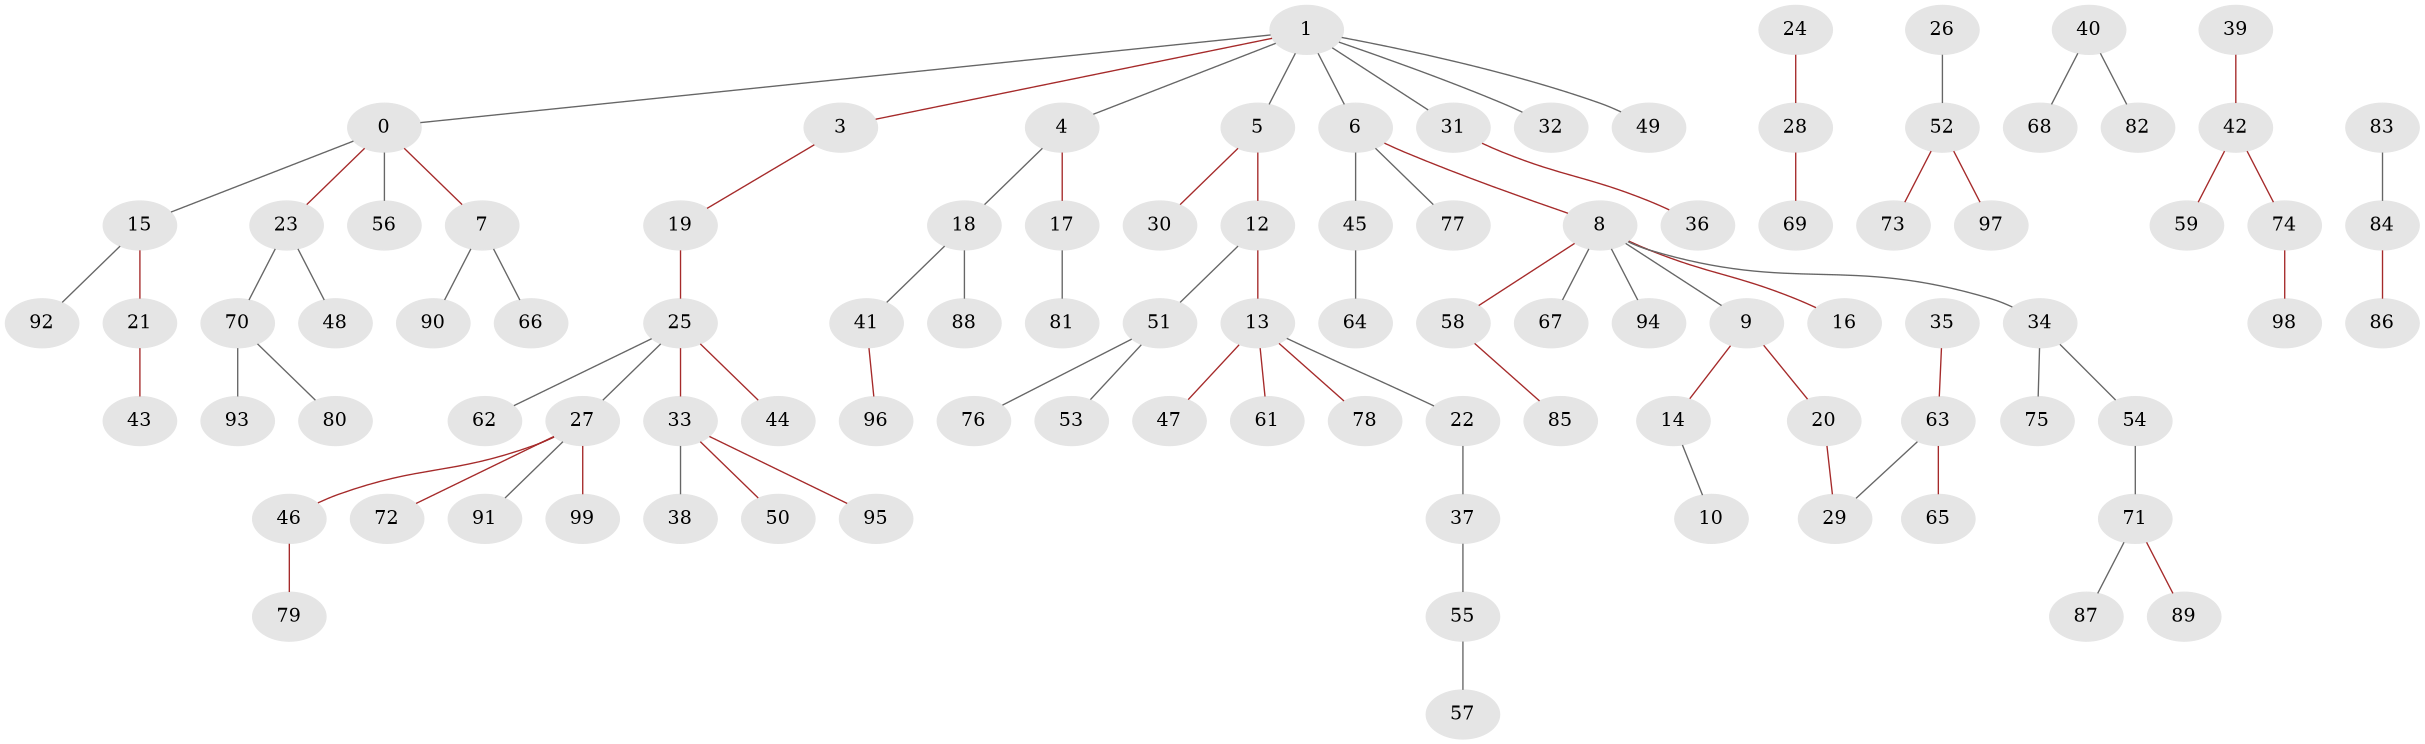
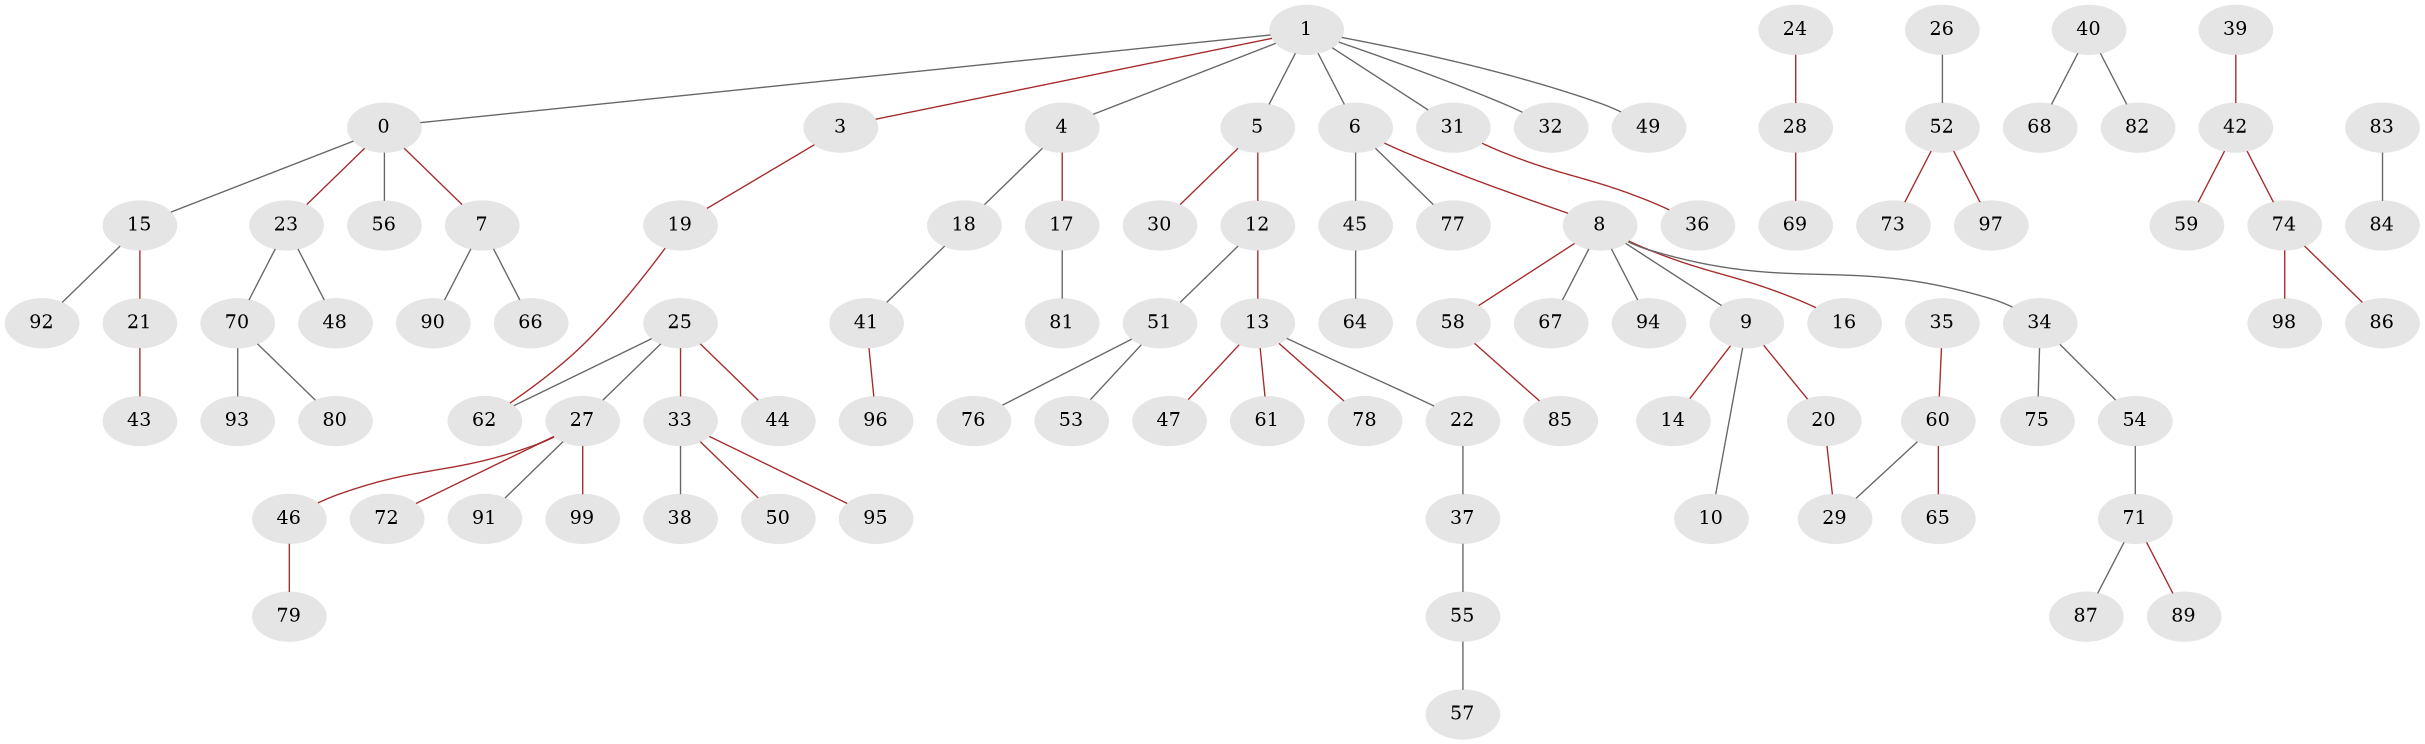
edge "19" -- "25": now "19" -- "62"
edge "84" -- "86": now "74" -- "86"
node "88": removed
node "63": label "63" -> "60"
edge "14" -- "10": now "9" -- "10"
